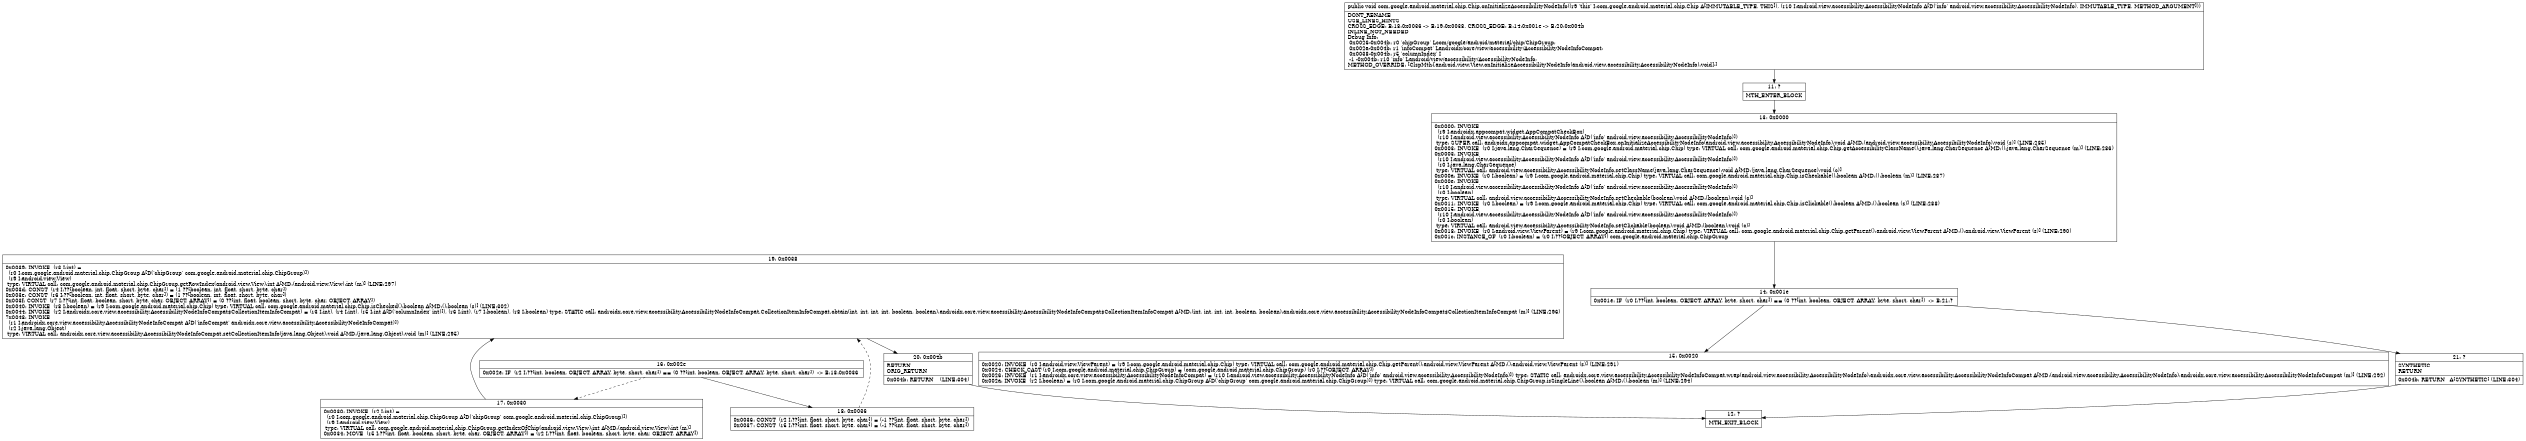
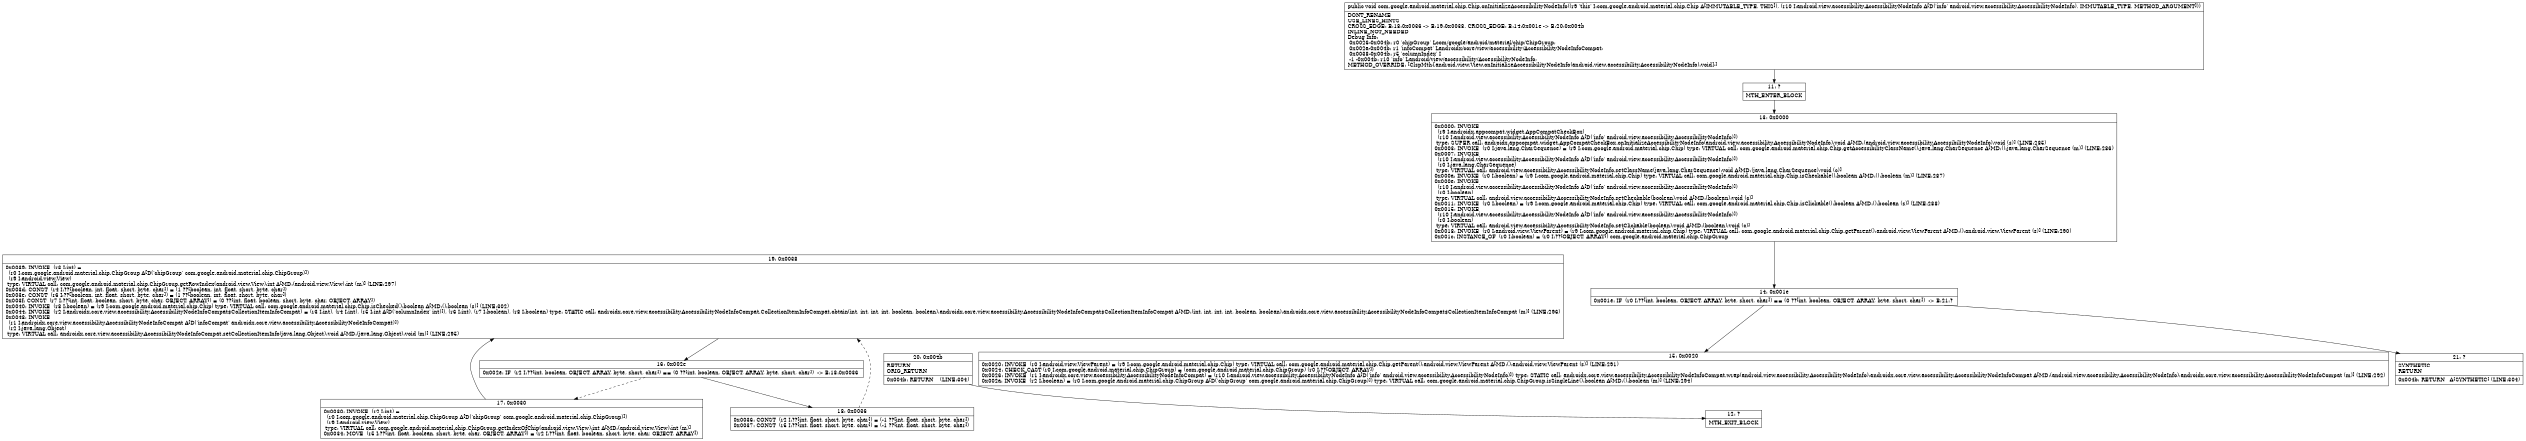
node "13: 0x0000": text "0x0003: INVOKE" -> "0x0007: INVOKE"
node "19: 0x0038": text "7x0048: INVOKE" -> "0x0048: INVOKE"
edge "19: 0x0038" -> "20: 0x004b": now "19: 0x0038" -> "16: 0x002e"
edge "21: ?" -> "12: ?": removed
